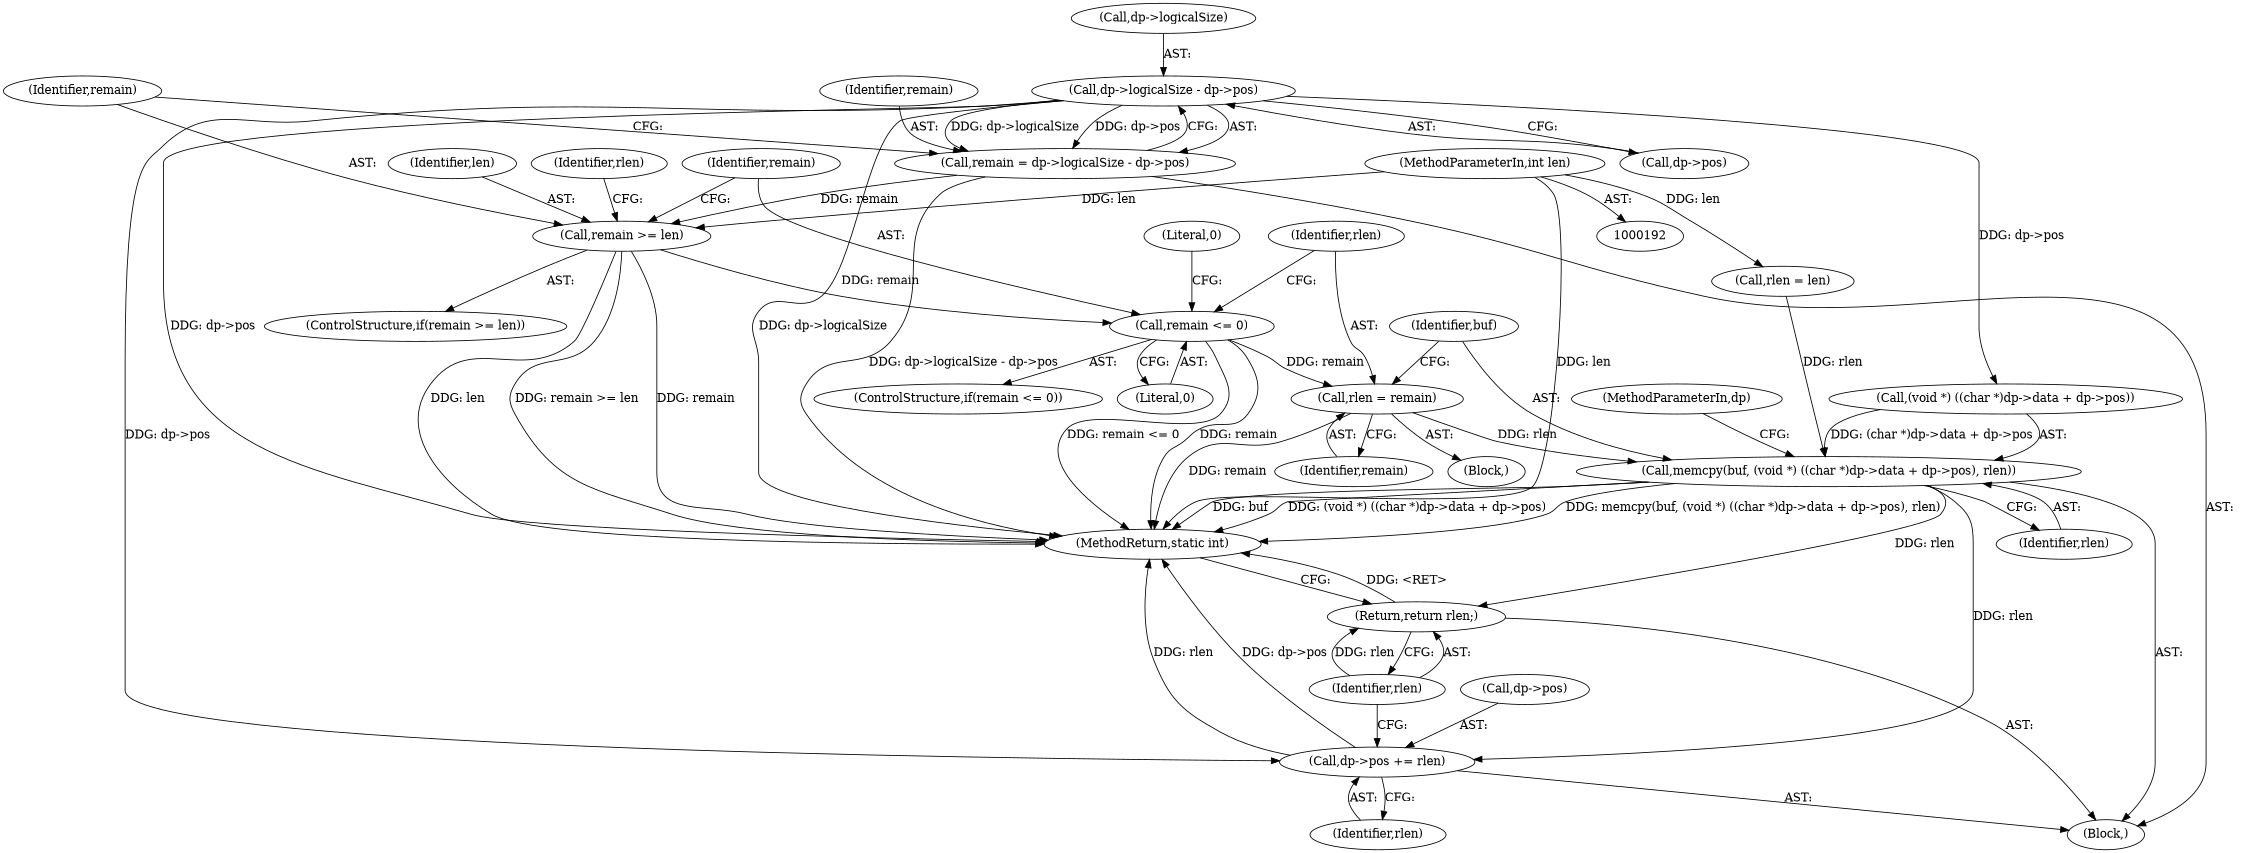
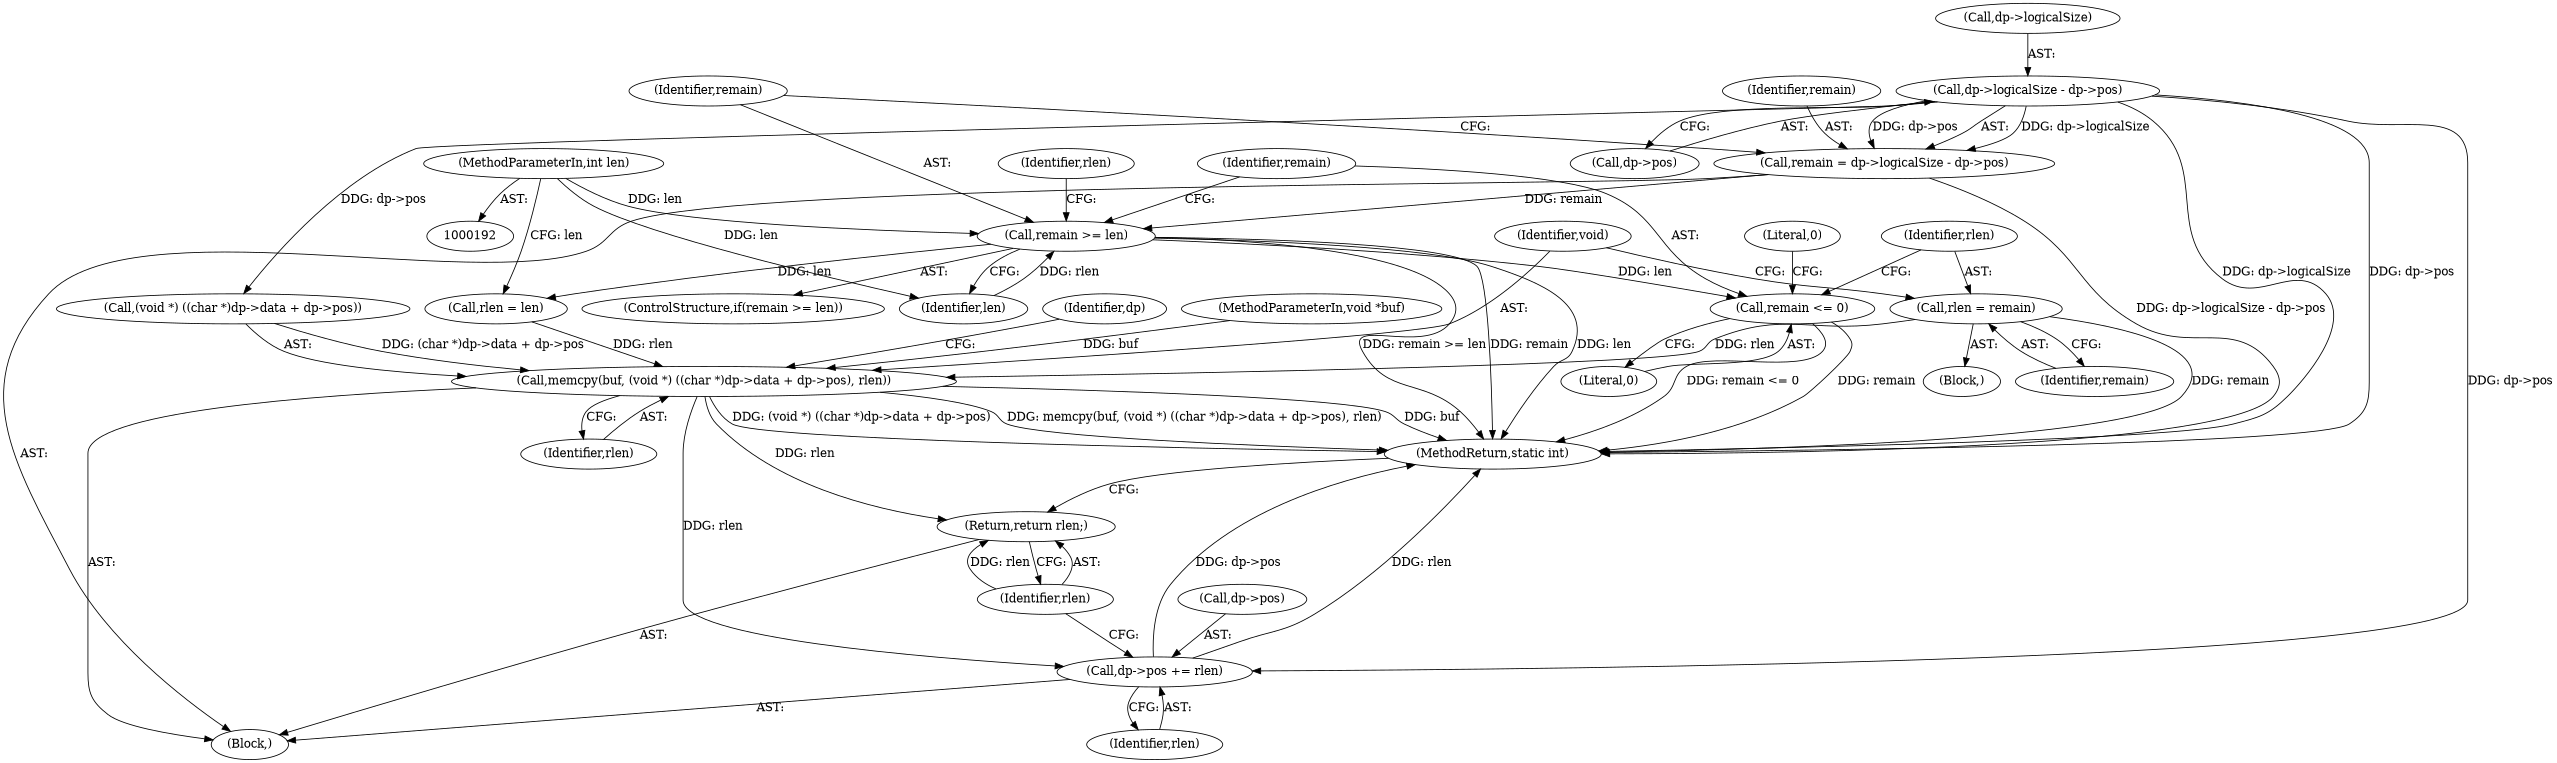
edge "(Call,remain = dp->logicalSize - dp->pos)" -> "(Call,dp->logicalSize - dp->pos)": removed, label "CFG:"
edge "(Identifier,len)" -> "(Call,remain >= len)": label "AST: " -> "DDG: rlen"
edge "(MethodParameterIn,int len)" -> "(Call,rlen = len)": label "DDG: len" -> "CFG: len"
edge "(Call,remain >= len)" -> "(Identifier,len)": added, label "CFG:"
edge "(Call,remain >= len)" -> "(Call,rlen = len)": added, label "DDG: len"
edge "(Call,remain >= len)" -> "(Call,remain <= 0)": label "DDG: remain" -> "DDG: len"
node "(MethodParameterIn,void *buf)": added
node "(Identifier,buf)": label "(Identifier,buf)" -> "(Identifier,void)"
edge "(Call,remain <= 0)" -> "(Call,rlen = remain)": removed, label "DDG: remain"
node "(ControlStructure,if(remain <= 0))": removed
node "(MethodParameterIn,dp)": label "(MethodParameterIn,dp)" -> "(Identifier,dp)"
edge "(MethodParameterIn,int len)" -> "(MethodReturn,static int)": now "(MethodParameterIn,int len)" -> "(Identifier,len)"
edge "(Return,return rlen;)" -> "(MethodReturn,static int)": removed, label "DDG: <RET>"
